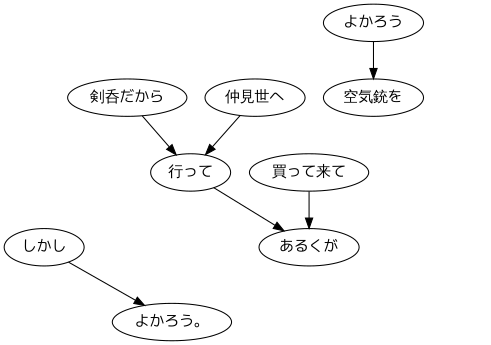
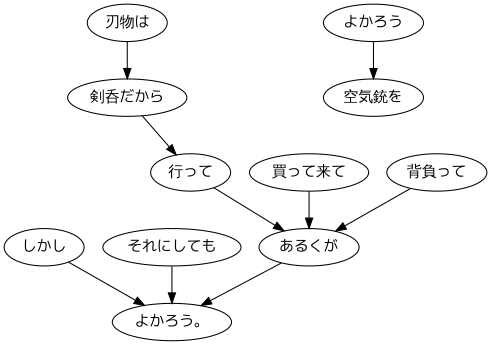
node "刃物は": added
node "仲見世へ": removed
node "背負って": added
node "それにしても": added
edge "あるくが" -> "よかろう。": added
